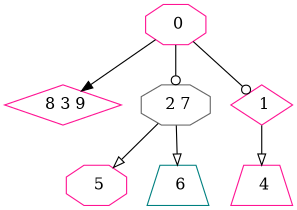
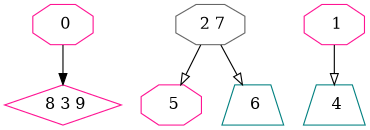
edge "0" -> "2 7": removed
edge "0" -> "1": removed
node "1": shape diamond -> octagon
node "4": color deeppink -> teal
